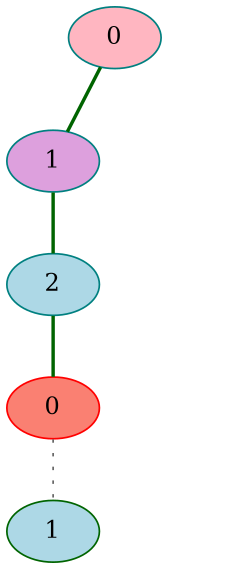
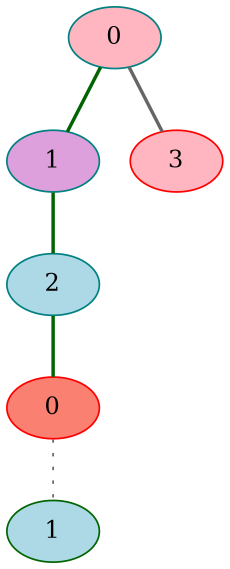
node "3": added
